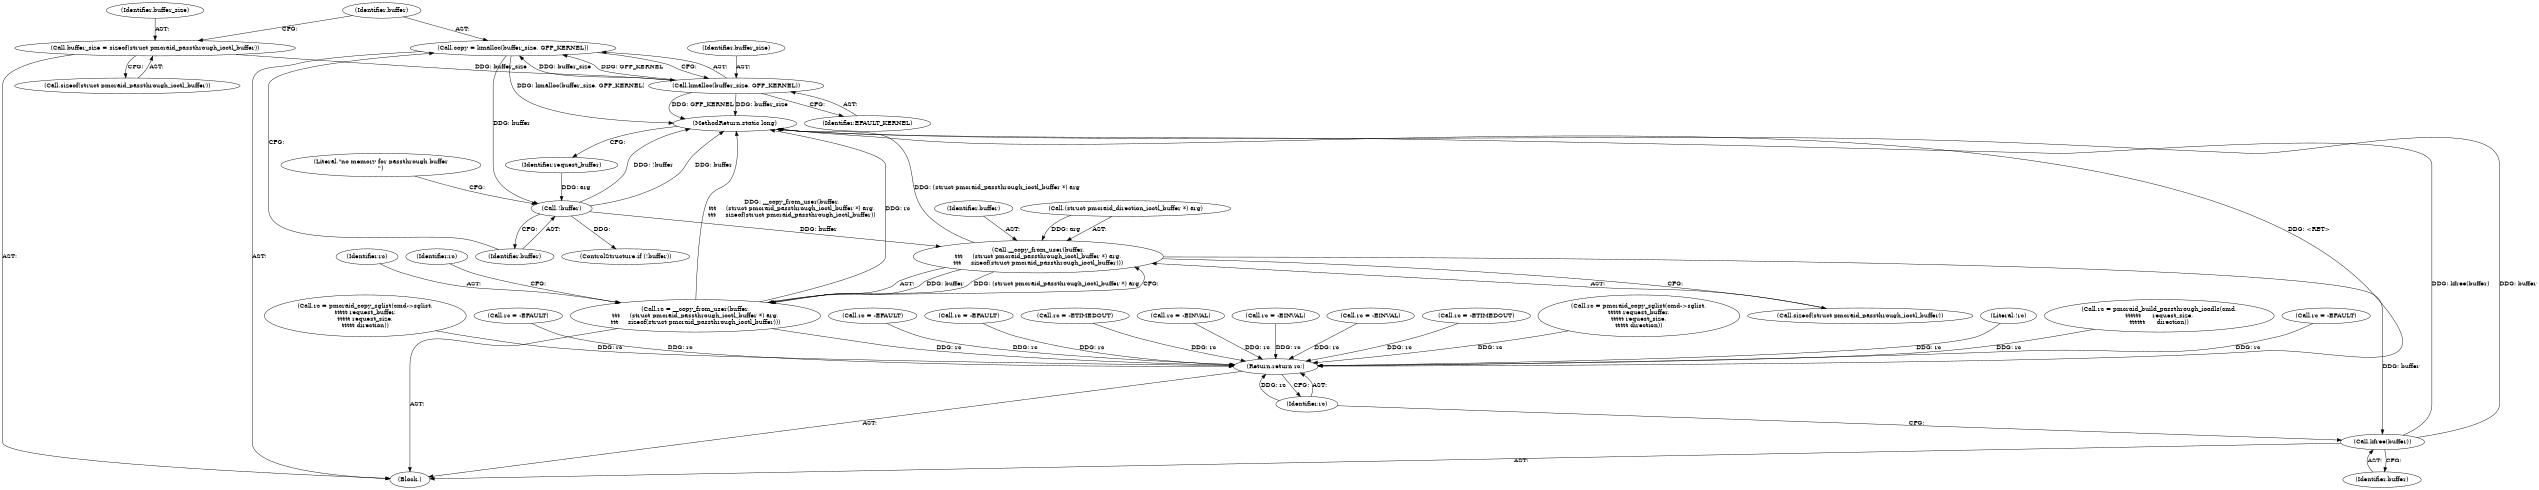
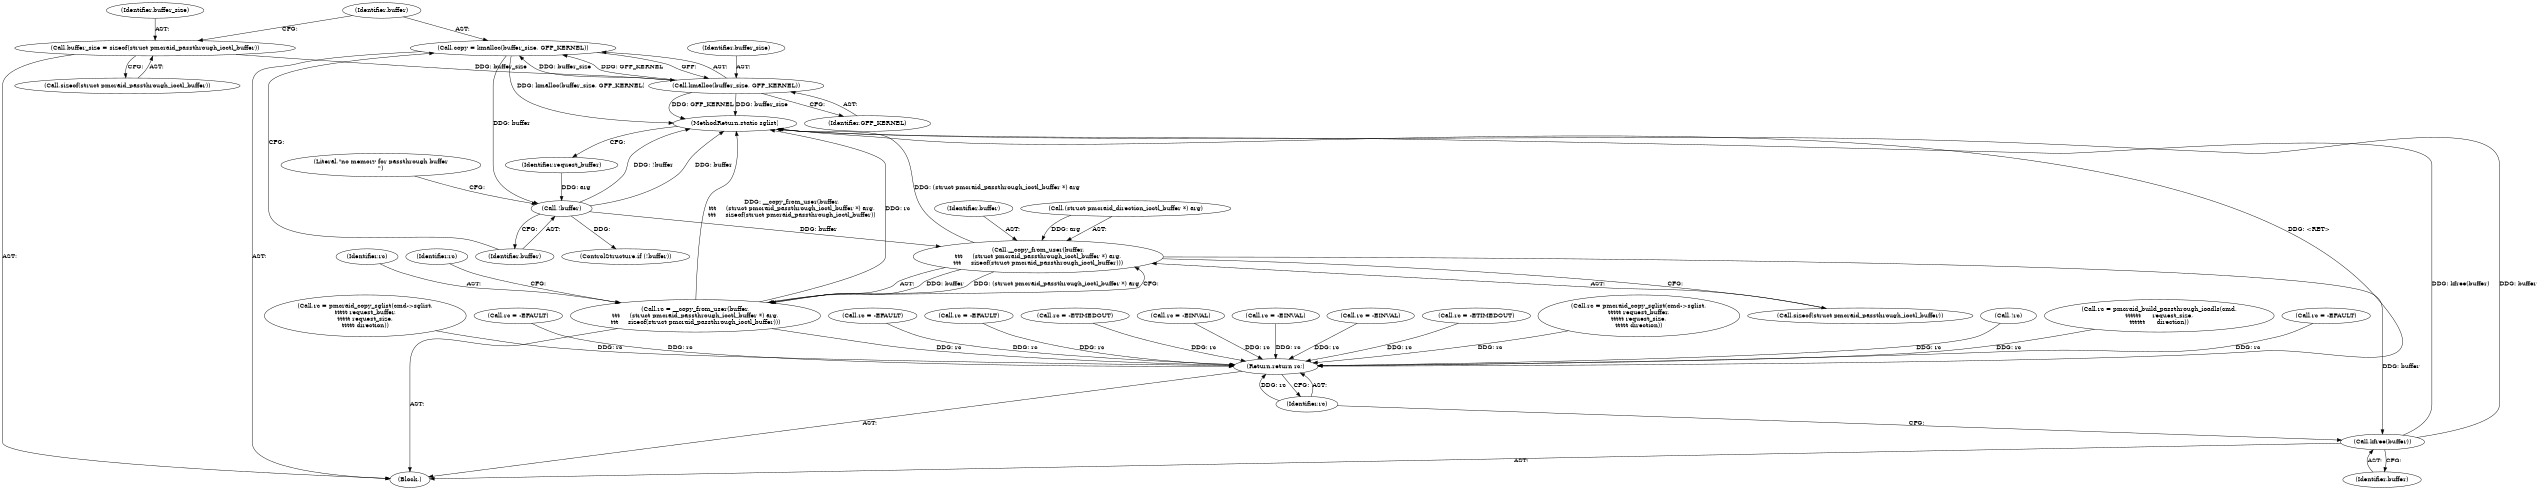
edge "(Call,copy = kmalloc(buffer_size, GFP_KERNEL))" -> "(Call,kmalloc(buffer_size, GFP_KERNEL))": label "CFG: " -> "GFP: "
node "(MethodReturn,static long)": label "(MethodReturn,static long)" -> "(MethodReturn,static sglist)"
node "(Identifier,EFAULT_KERNEL)": label "(Identifier,EFAULT_KERNEL)" -> "(Identifier,GFP_KERNEL)"
node "(Literal,!rc)": label "(Literal,!rc)" -> "(Call,!rc)"
